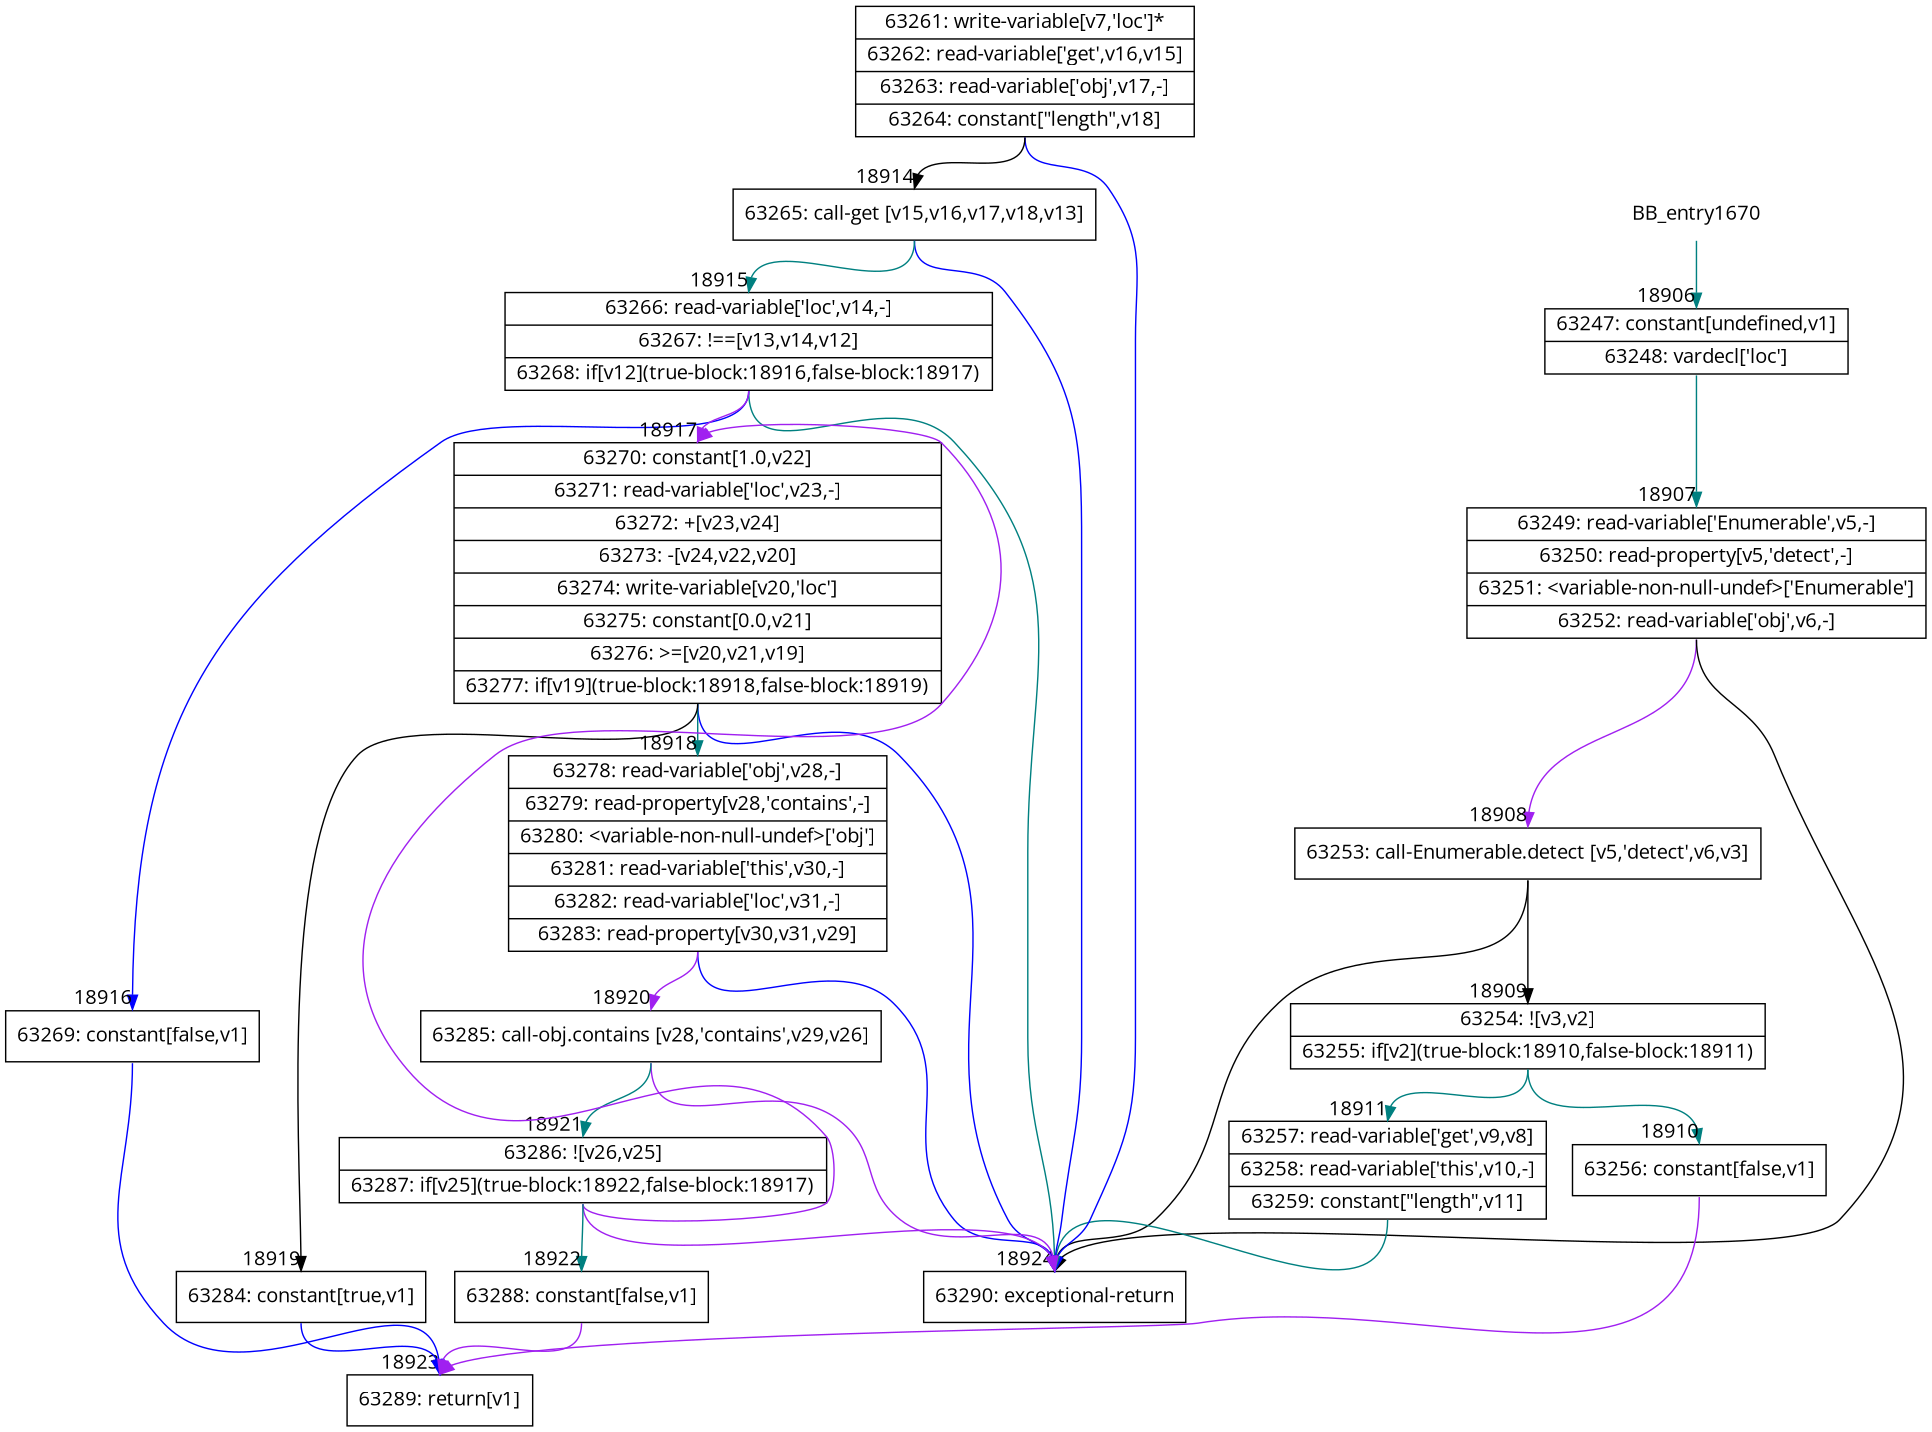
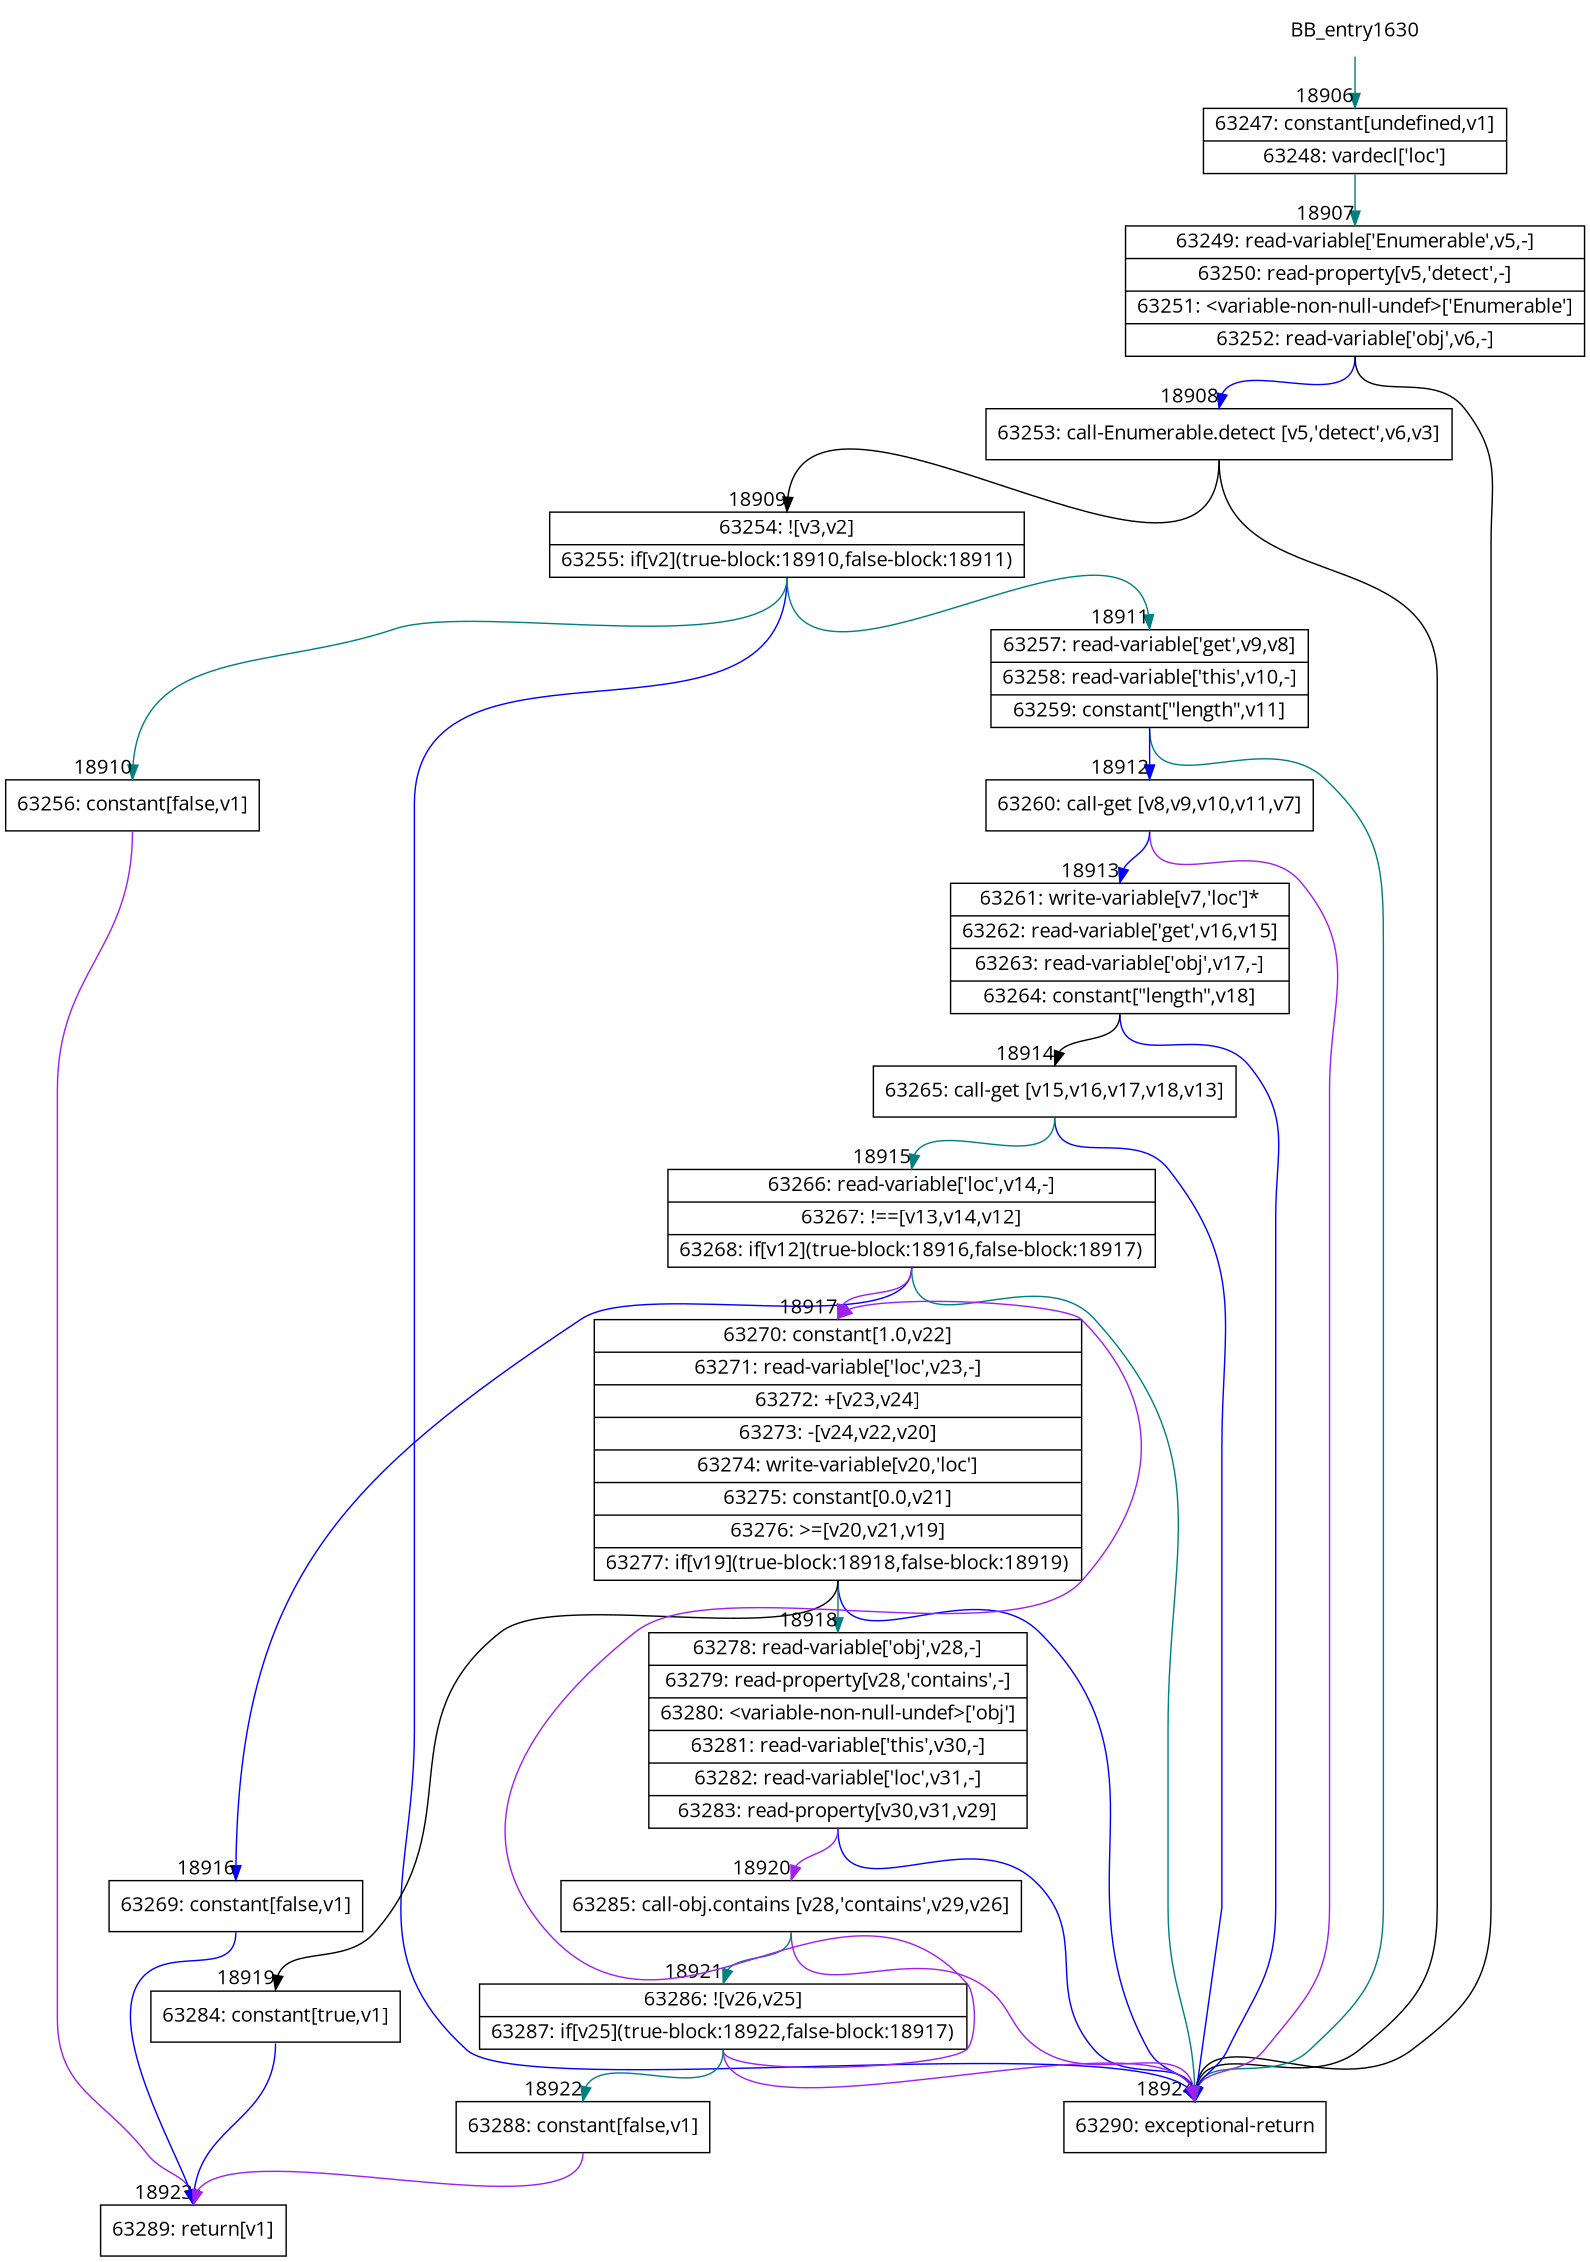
node "BB_entry1670": label "BB_entry1670" -> "BB_entry1630"
edge "63249: read-variable['Enumerable',v5,-]" -> "63253: call-Enumerable.detect [v5,'detect',v6,v3]": color purple -> blue
node "63260: call-get [v8,v9,v10,v11,v7]": added
edge "63254: ![v3,v2]" -> "63290: exceptional-return": added
